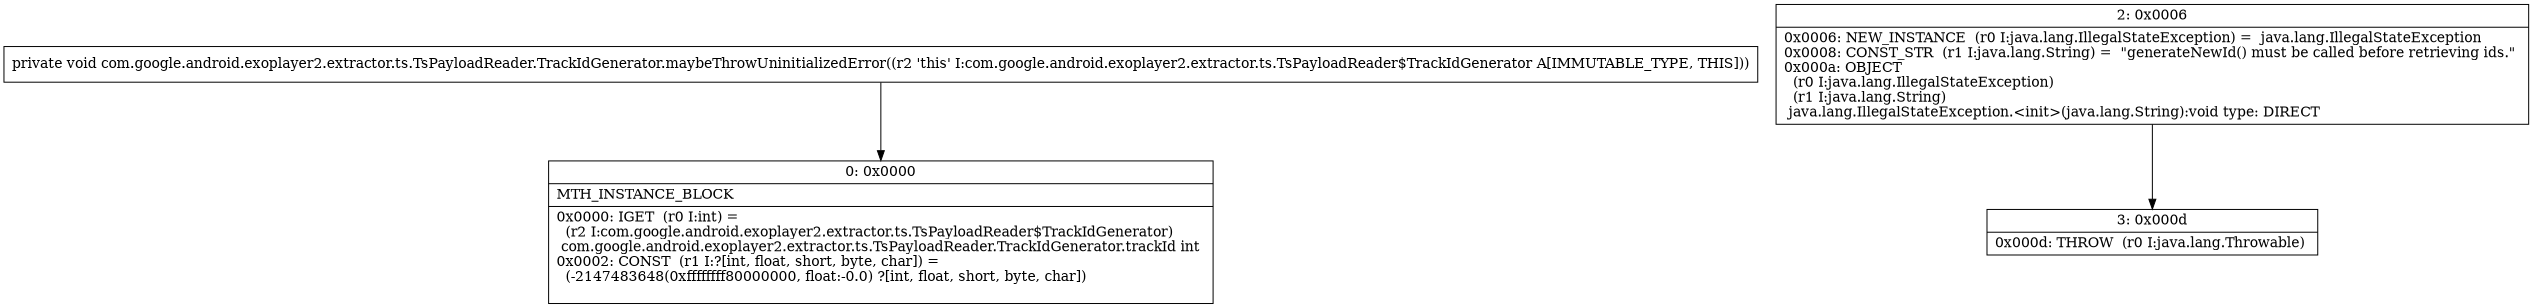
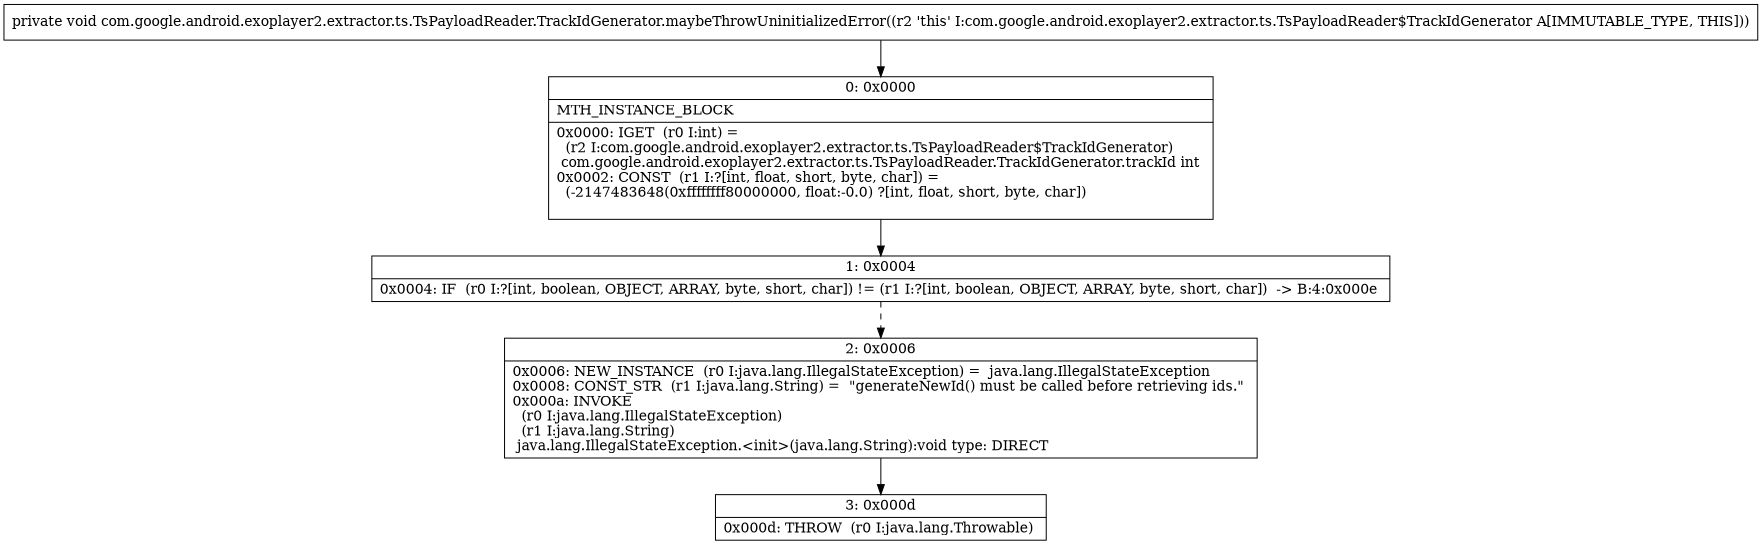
node "2: 0x0006": text "0x000a: OBJECT" -> "0x000a: INVOKE"
node "1: 0x0004": added
